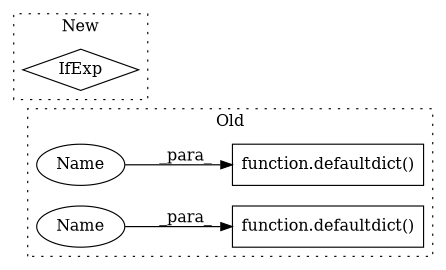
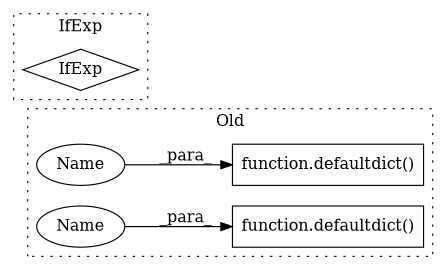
cluster "New": label "New" -> "IfExp"
